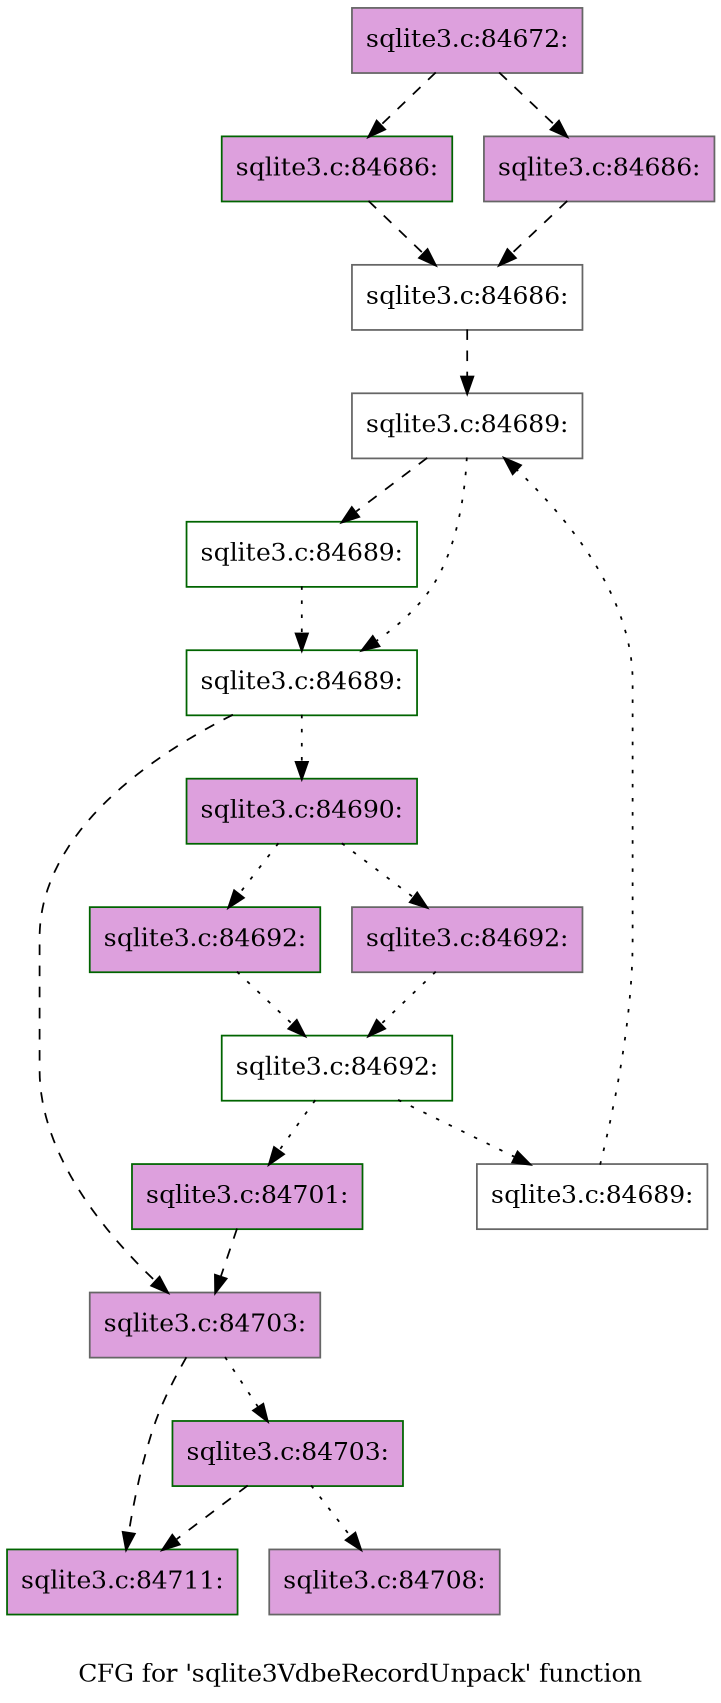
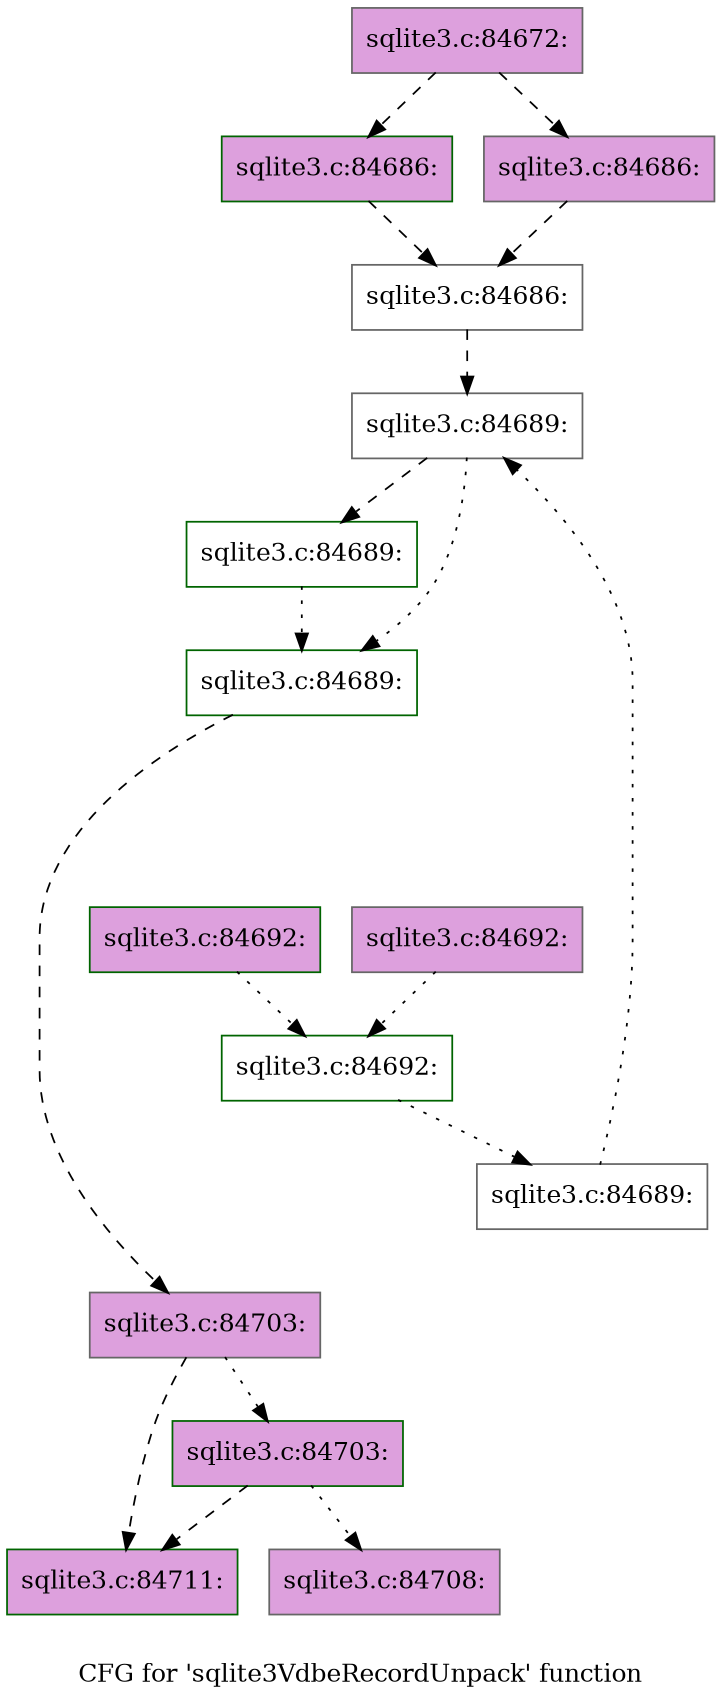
node "sqlite3.c:84690:": removed
node "sqlite3.c:84701:": removed
